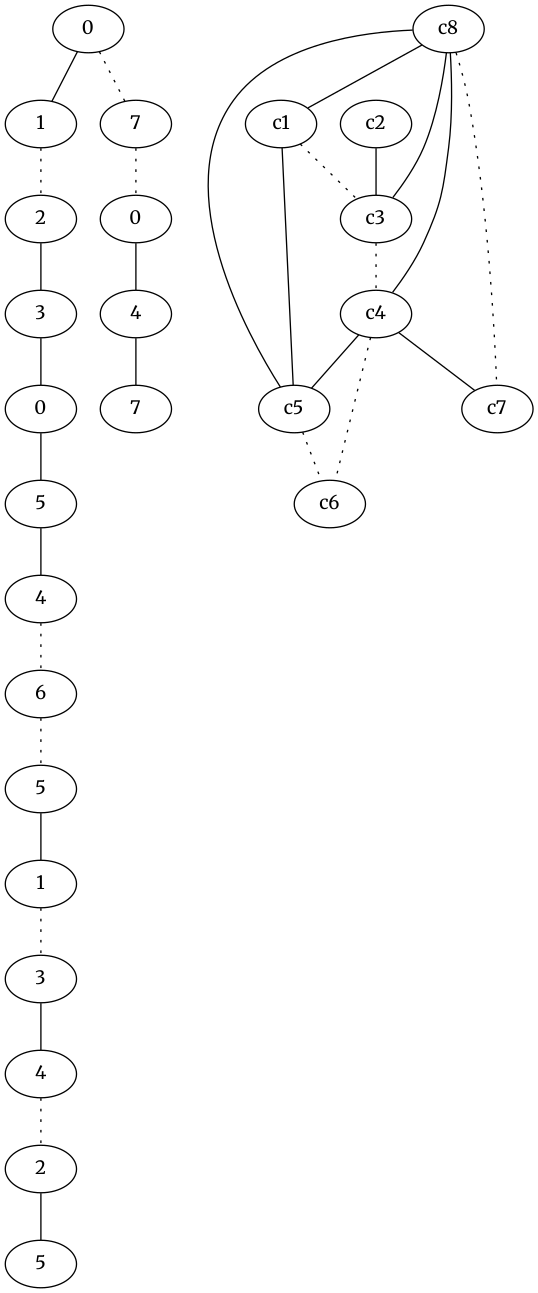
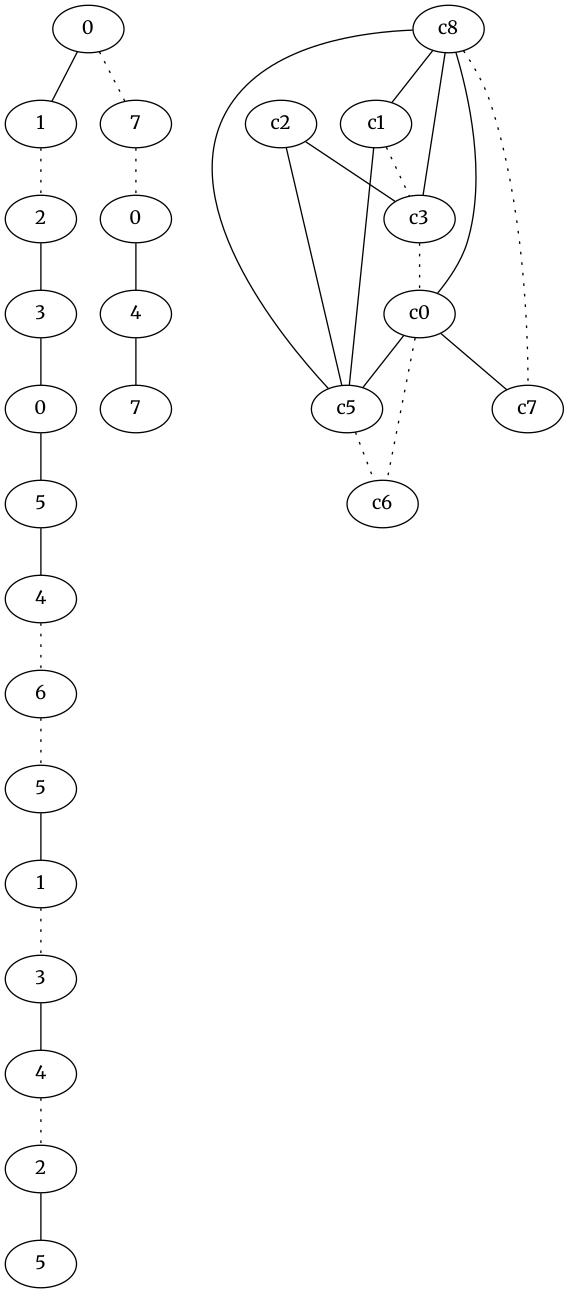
edge "c2" -- "c5": added
node "c4": label "c4" -> "c0"
